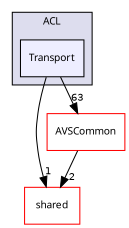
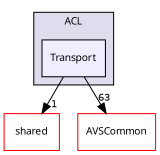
edge "AVSCommon" -> "shared": removed
